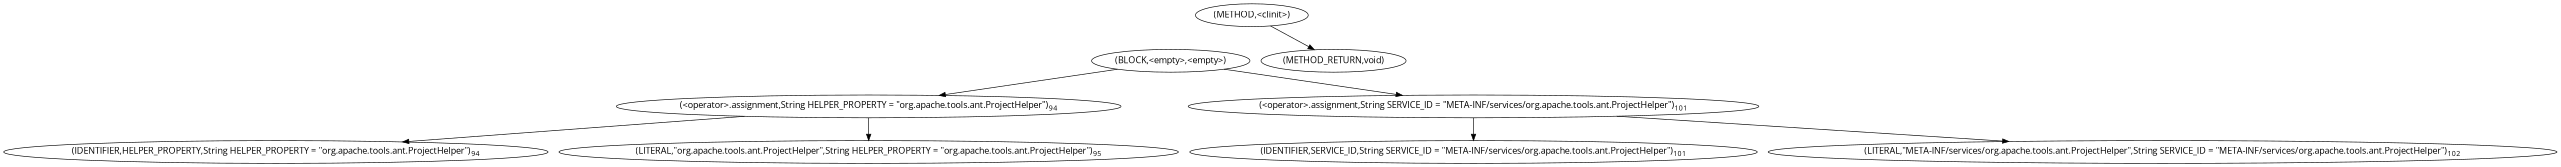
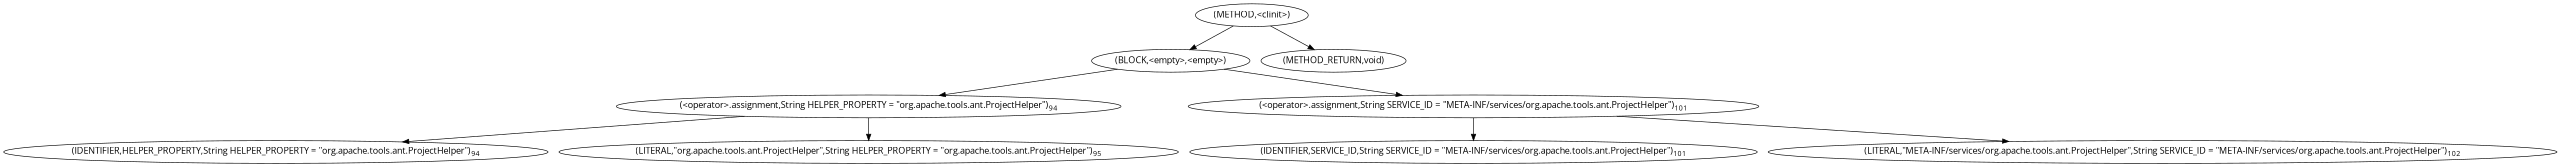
edge "(METHOD,<clinit>)" -> "(BLOCK,<empty>,<empty>)": added
